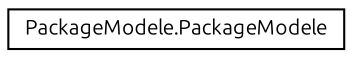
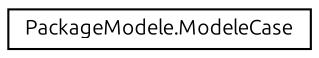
node "PackageModele.PackageModele": label "PackageModele.PackageModele" -> "PackageModele.ModeleCase"
